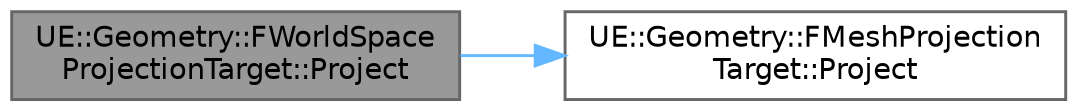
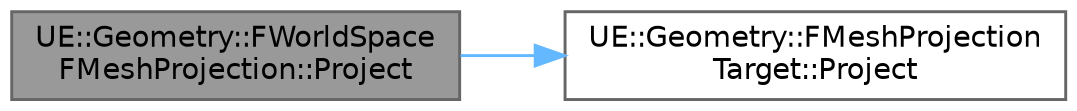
node "UE::Geometry::FWorldSpace ProjectionTarget::Project": label "UE::Geometry::FWorldSpace ProjectionTarget::Project" -> "UE::Geometry::FWorldSpace FMeshProjection::Project"
